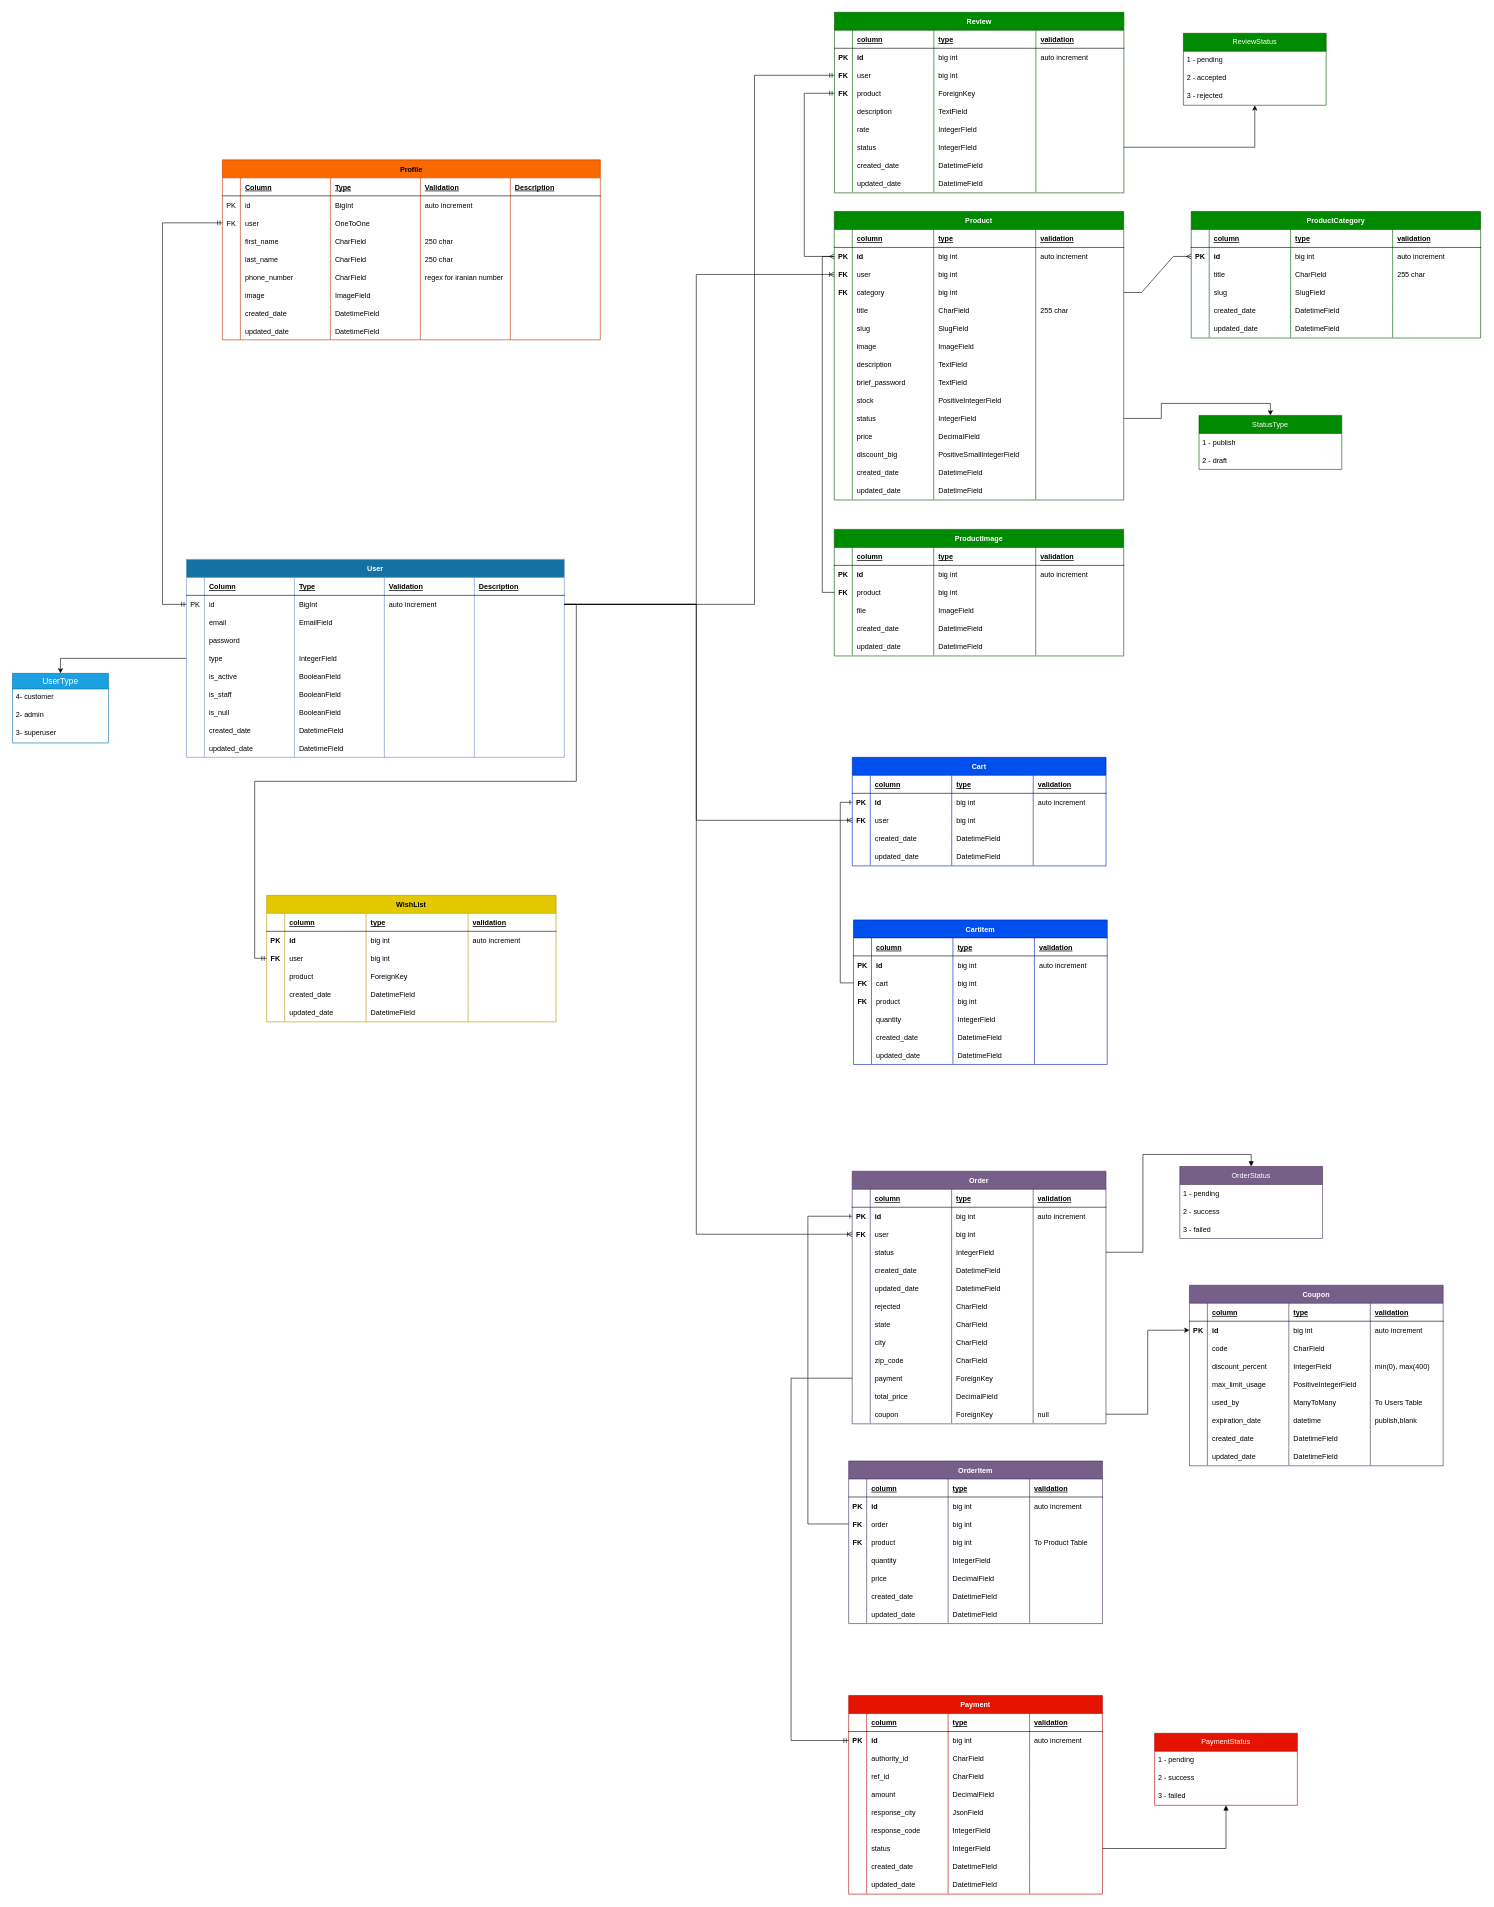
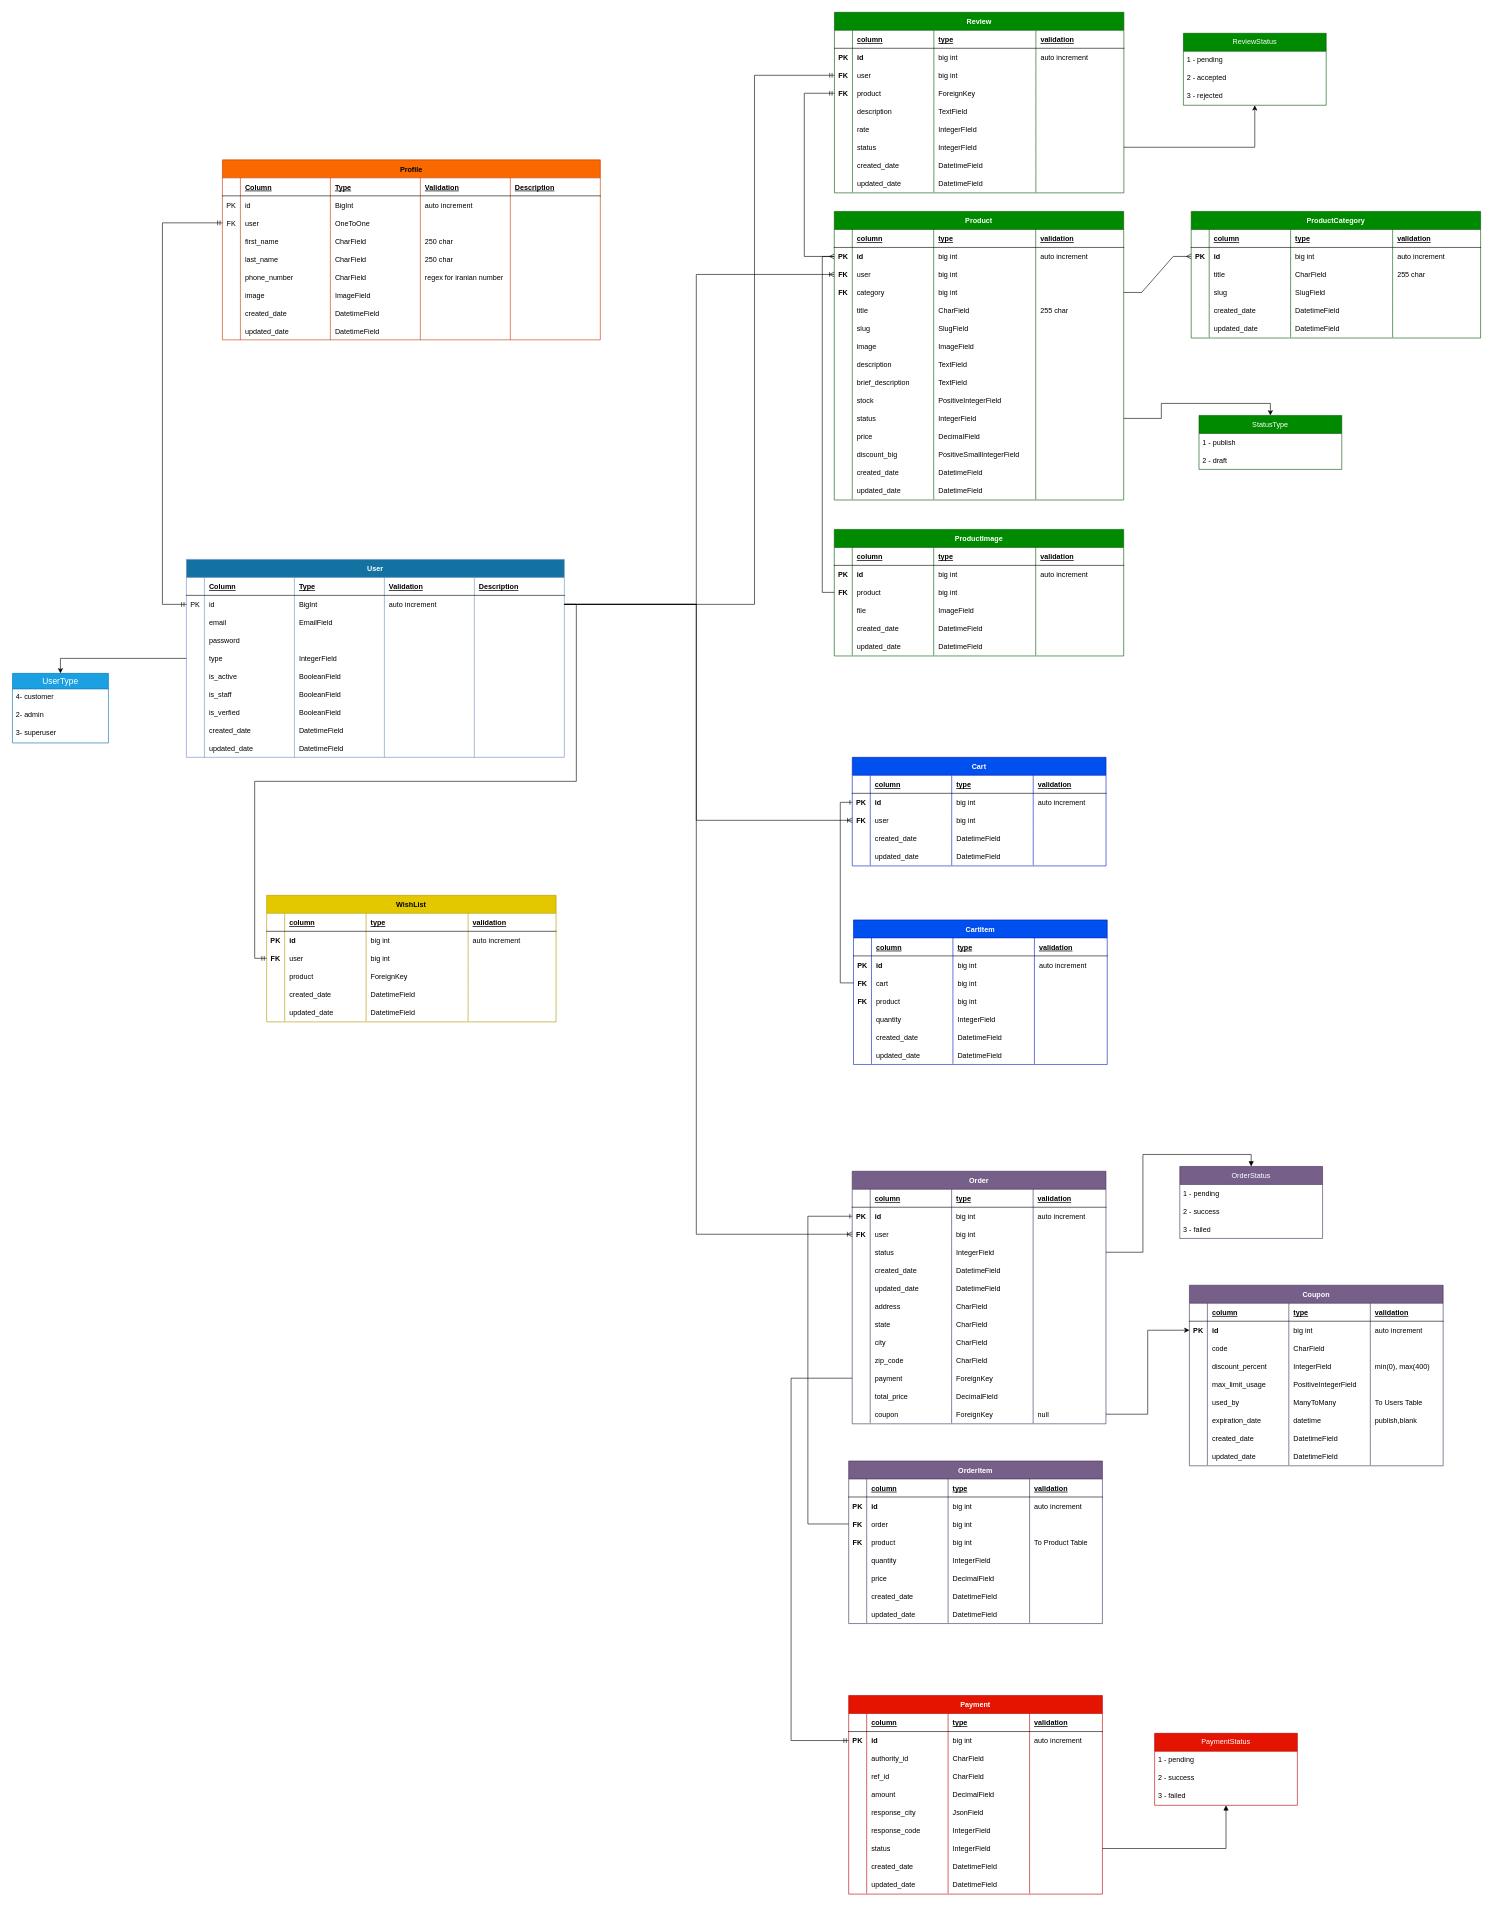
node "brief_password": label "brief_password" -> "brief_description"
node "is_null": label "is_null" -> "is_verfied"
node "rejected": label "rejected" -> "address"
